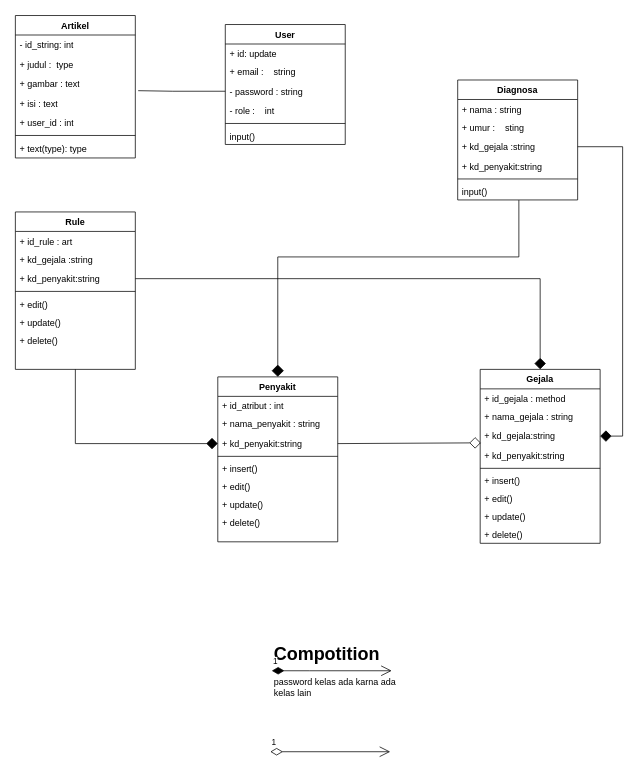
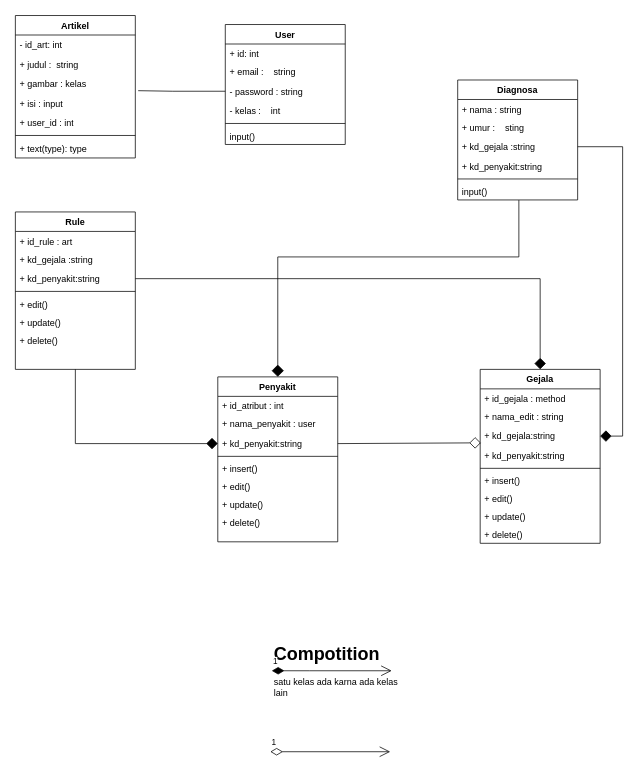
node "- id_string: int": label "- id_string: int" -> "- id_art: int"
node "+ id: update": label "+ id: update" -> "+ id: int"
node "+ judul : type": label "+ judul : type" -> "+ judul : string"
node "+ gambar : text": label "+ gambar : text" -> "+ gambar : kelas"
node "+ isi : text": label "+ isi : text" -> "+ isi : input"
node "- role : int": label "- role : int" -> "- kelas : int"
node "+ nama_gejala : string": label "+ nama_gejala : string" -> "+ nama_edit : string"
node "+ nama_penyakit : string": label "+ nama_penyakit : string" -> "+ nama_penyakit : user"
node "Compotitionpassword kelas ada karna ada kelas lain": label "Compotitionpassword kelas ada karna ada kelas lain" -> "Compotitionsatu kelas ada karna ada kelas lain"
